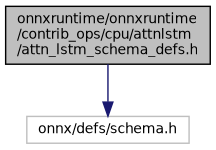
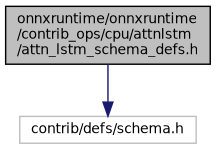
node "onnx/defs/schema.h": label "onnx/defs/schema.h" -> "contrib/defs/schema.h"
